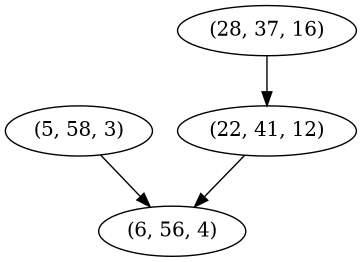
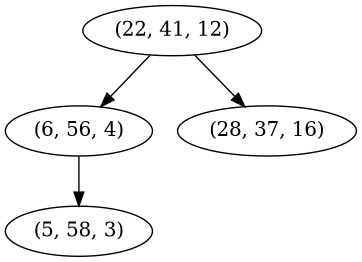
edge "(28, 37, 16)" -> "(22, 41, 12)": reversed
edge "(5, 58, 3)" -> "(6, 56, 4)": reversed
